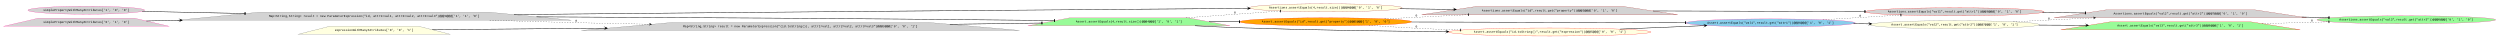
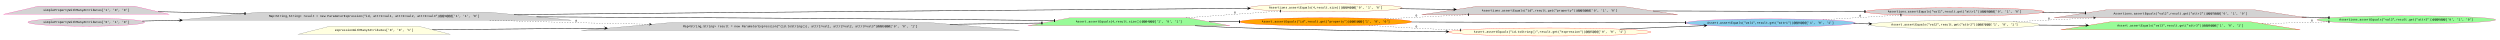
node "simplePropertyWithManyAttributes['1', '0', '0']": shape ellipse -> trapezium
node "simplePropertyWithManyAttributes['0', '1', '0']": shape trapezium -> ellipse
